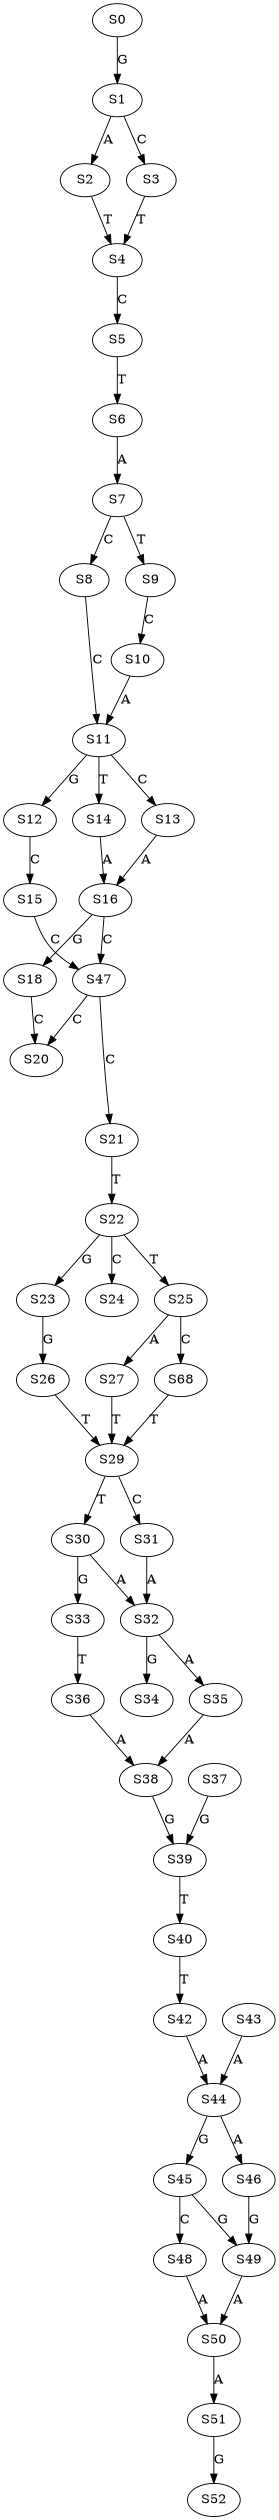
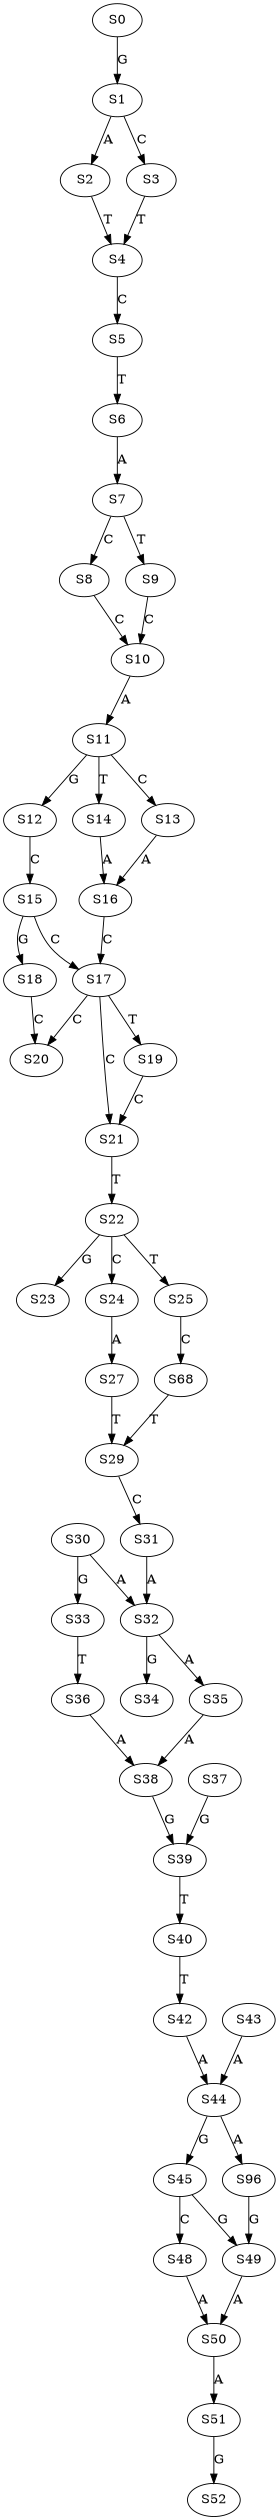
edge "S8" -> "S11": now "S8" -> "S10"
edge "S16" -> "S18": now "S15" -> "S18"
node "S47": label "S47" -> "S17"
node "S19": added
edge "S25" -> "S27": now "S24" -> "S27"
node "S26": removed
edge "S29" -> "S30": removed, label "T"
node "S46": label "S46" -> "S96"
